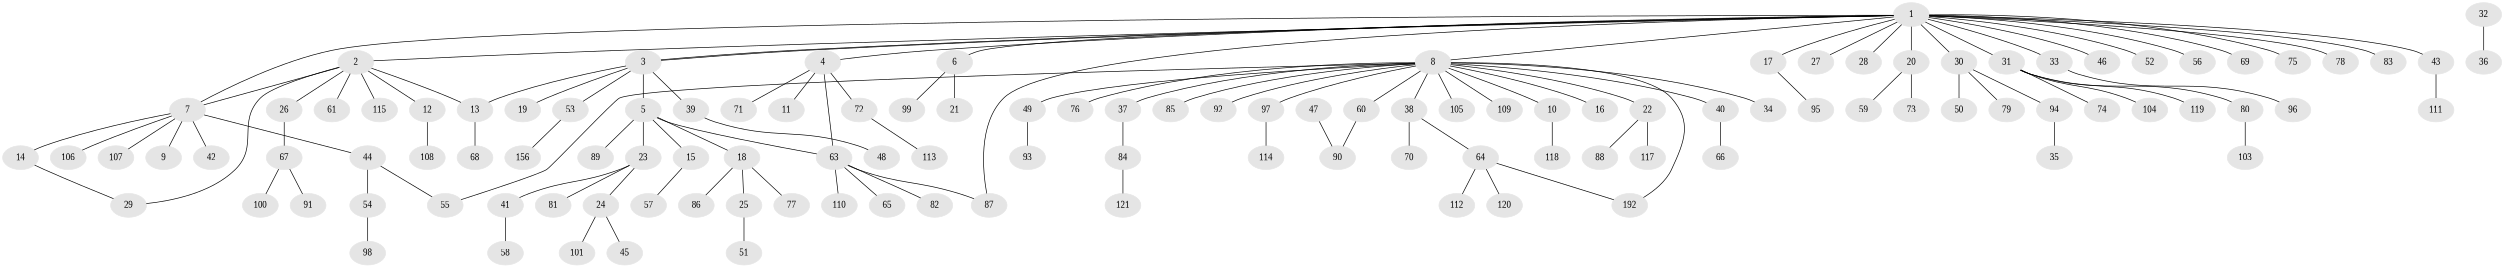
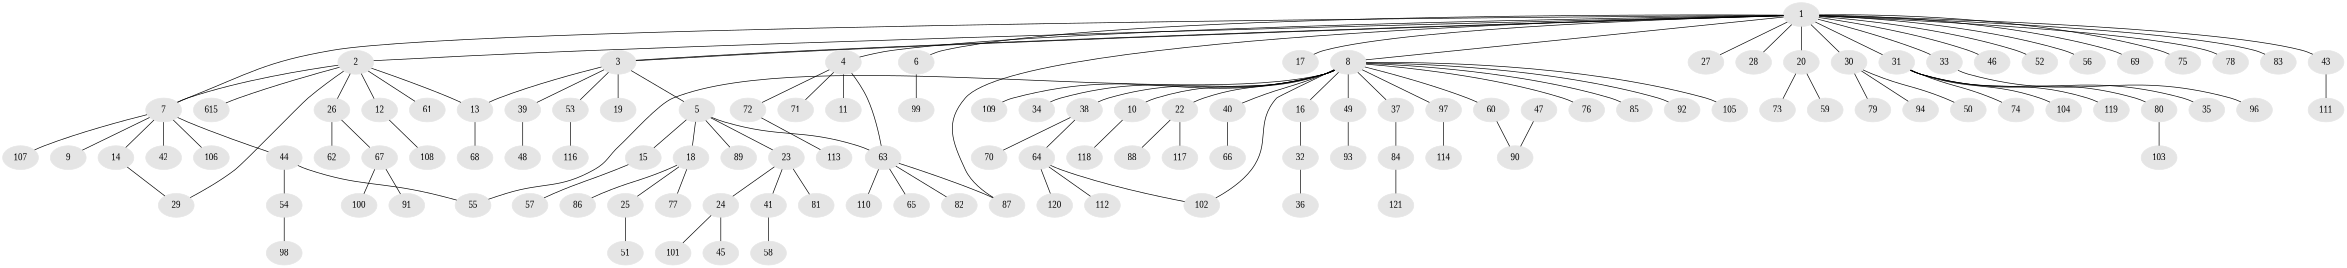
node "115": label "115" -> "615"
node "21": removed
node "95": removed
edge "16" -- "32": added
edge "94" -- "35": now "31" -- "35"
node "62": added
node "156": label "156" -> "116"
node "192": label "192" -> "102"
